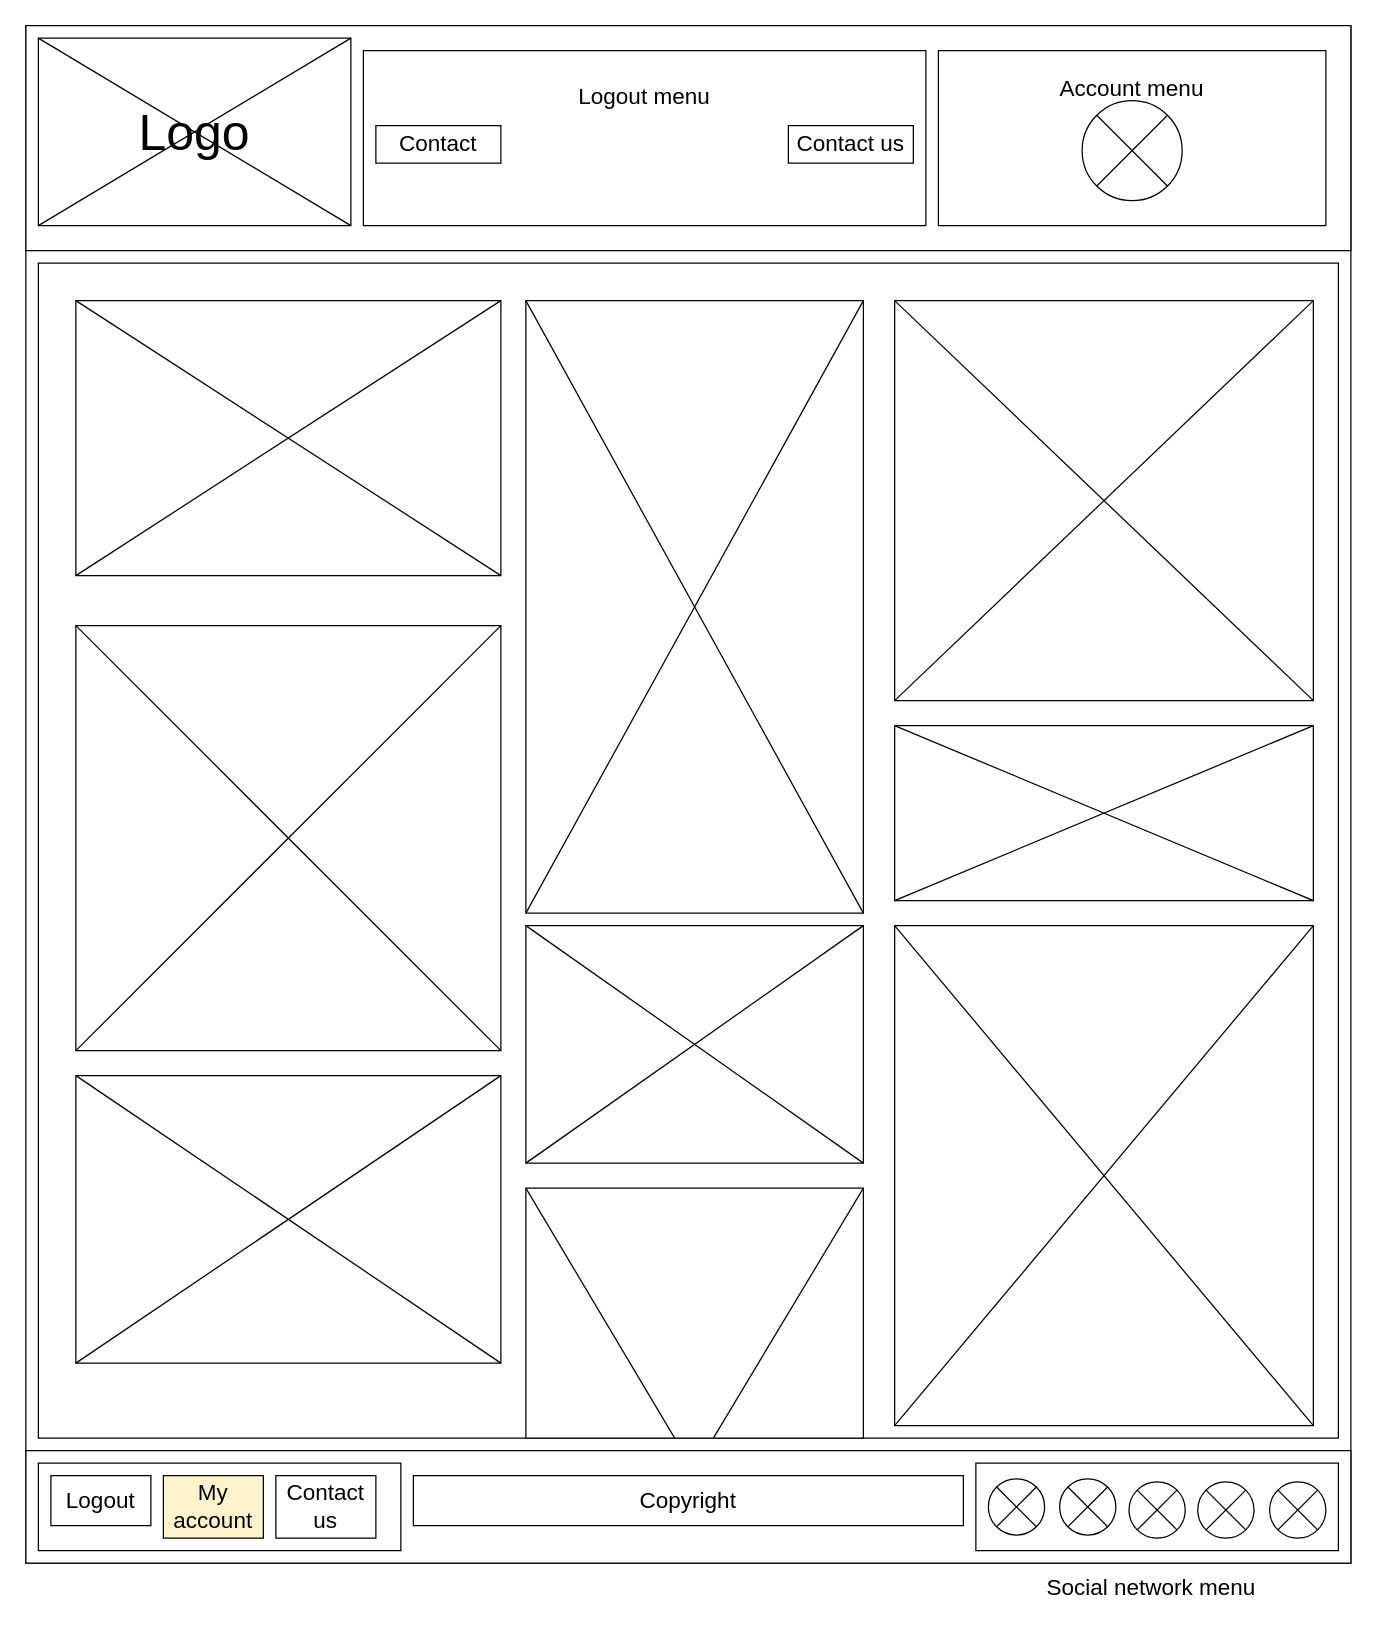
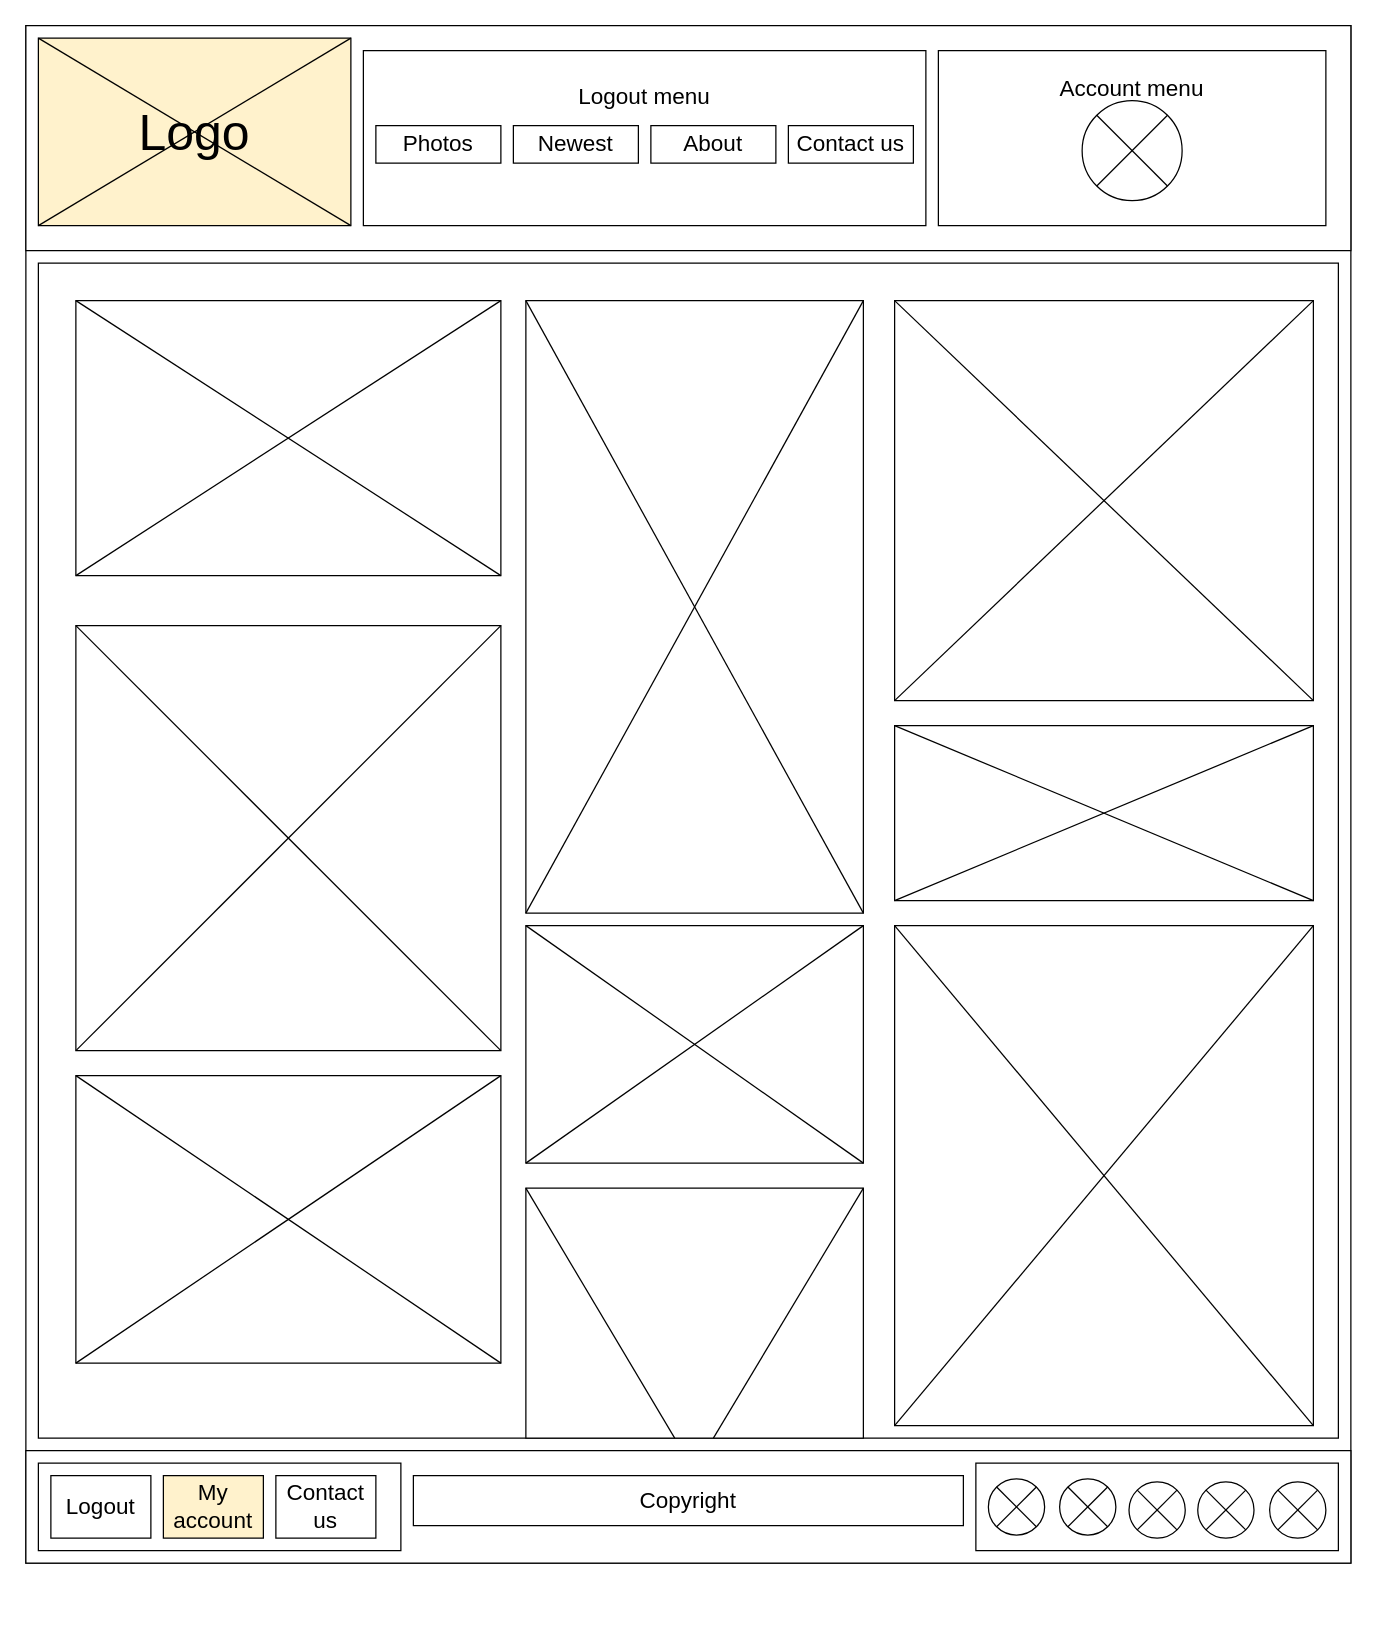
node "Logo": fillcolor #ffffff -> #fff2cc
node "Contact": label "Contact" -> "Photos"
node "Newest": added
node "About": added
node "Logout": size 100x50 -> 100x63
node "Social network menu": removed
